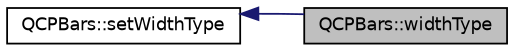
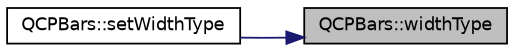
edge "QCPBars::widthType" -> "QCPBars::setWidthType": reversed
